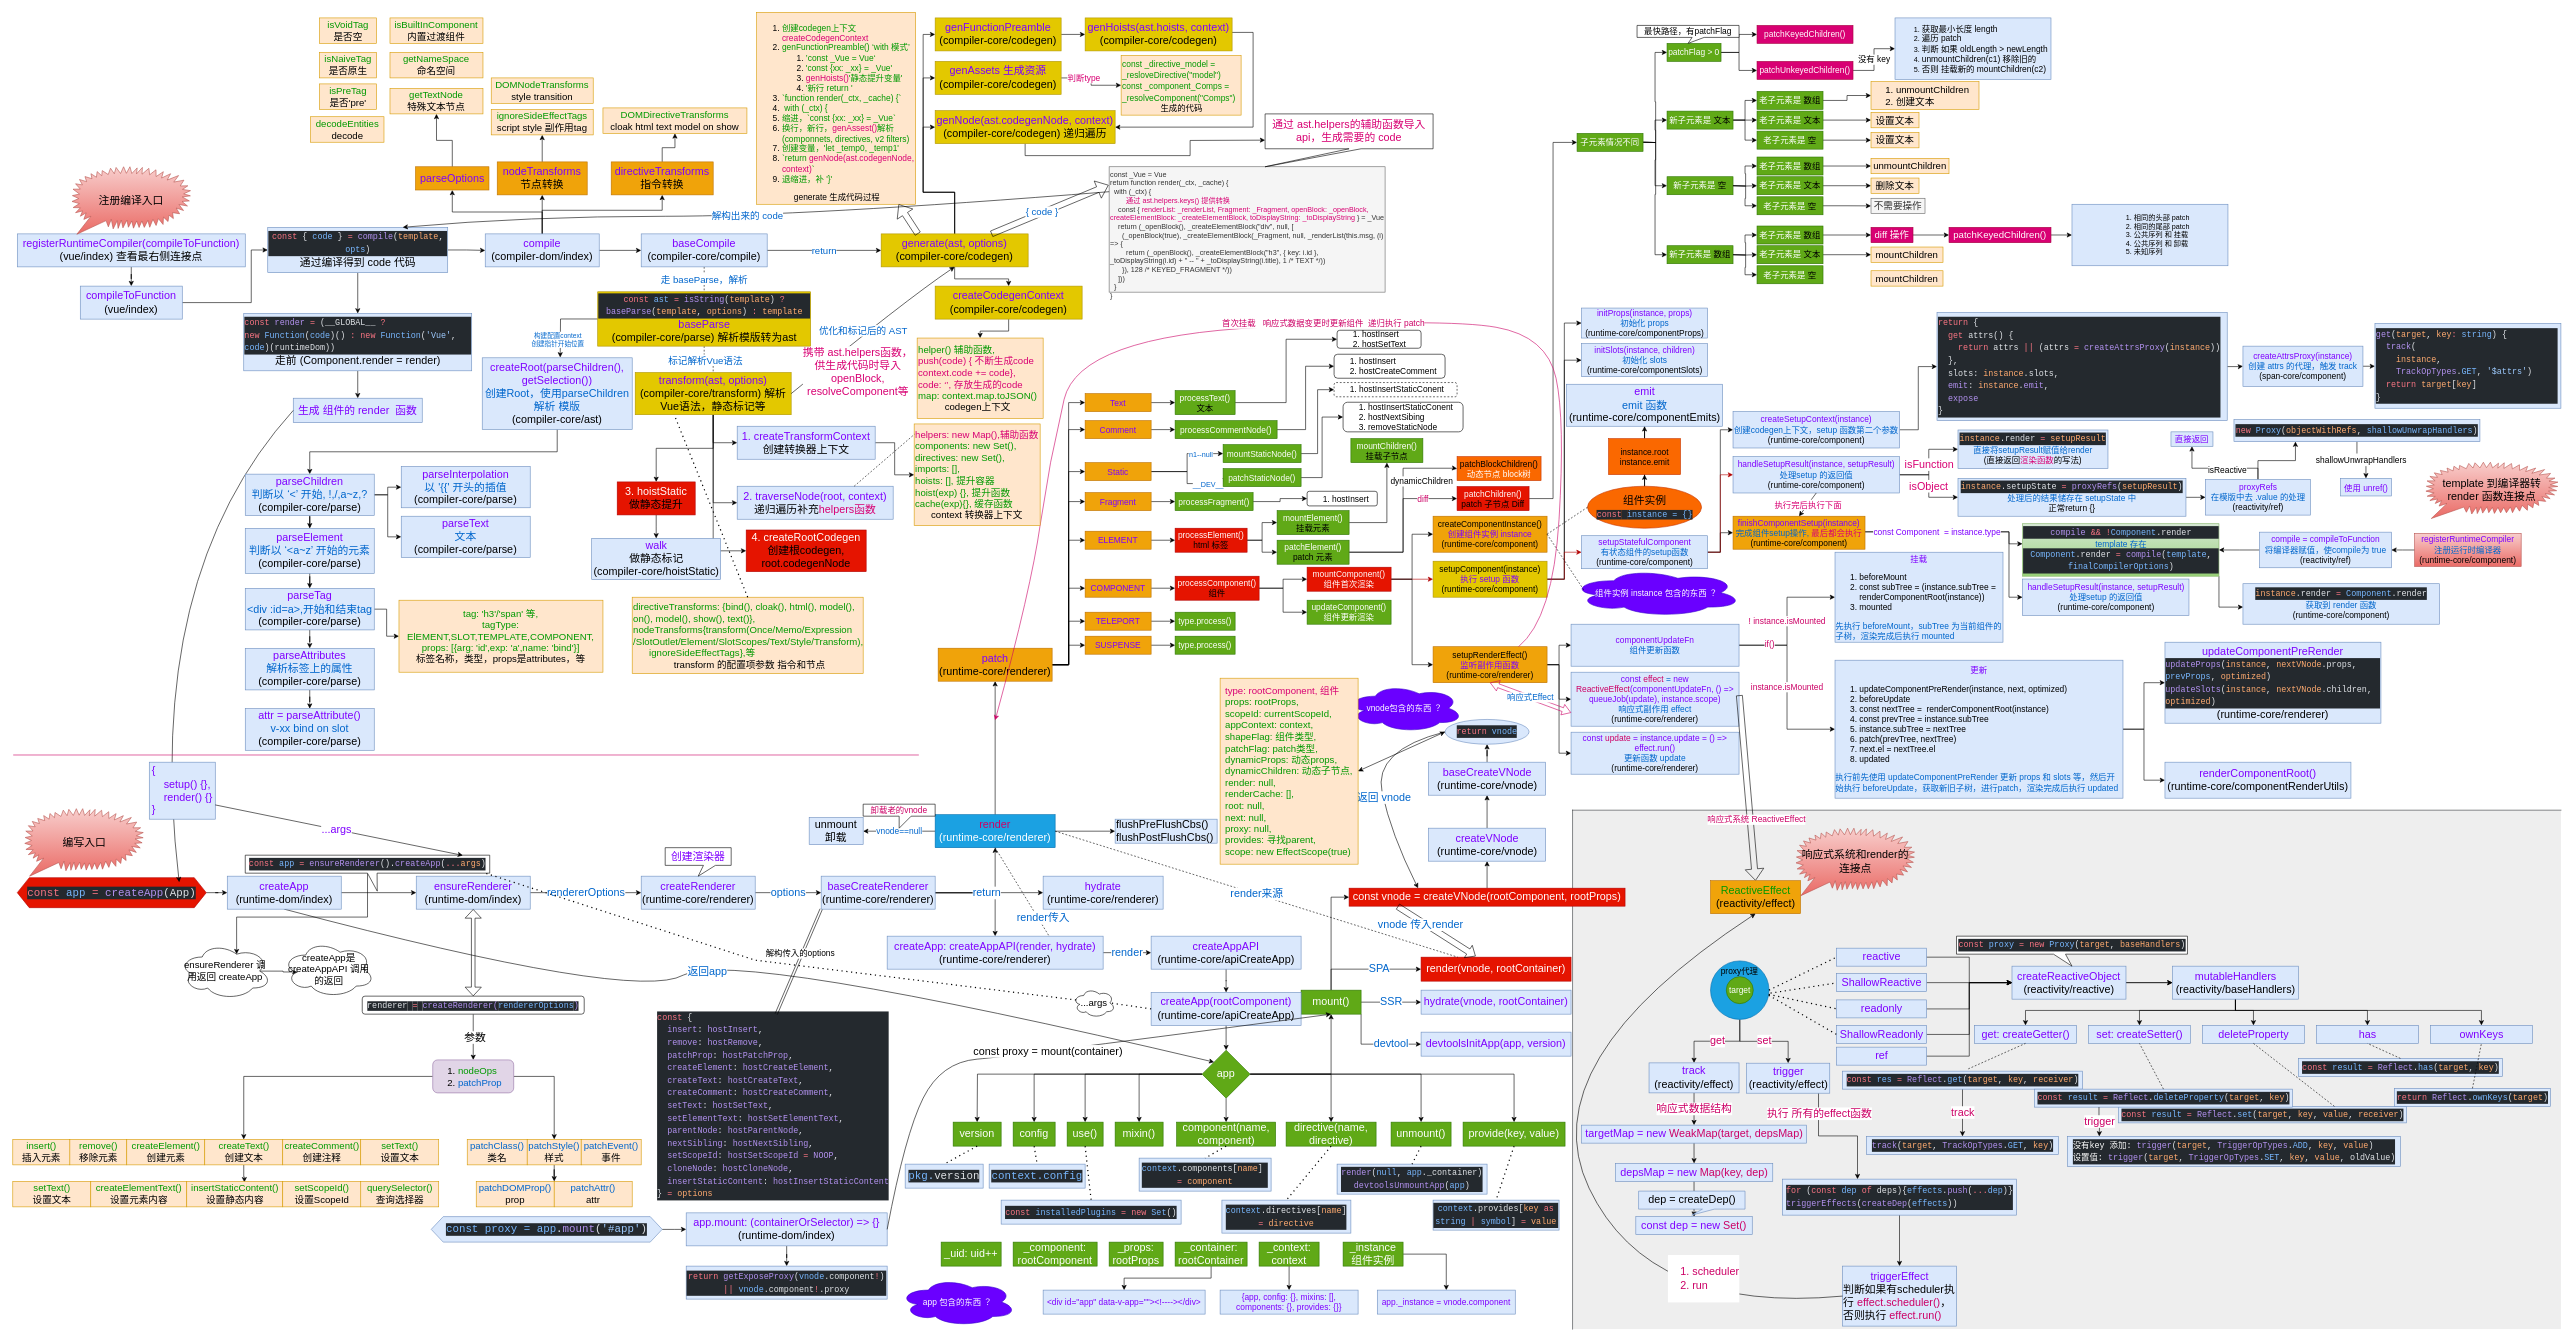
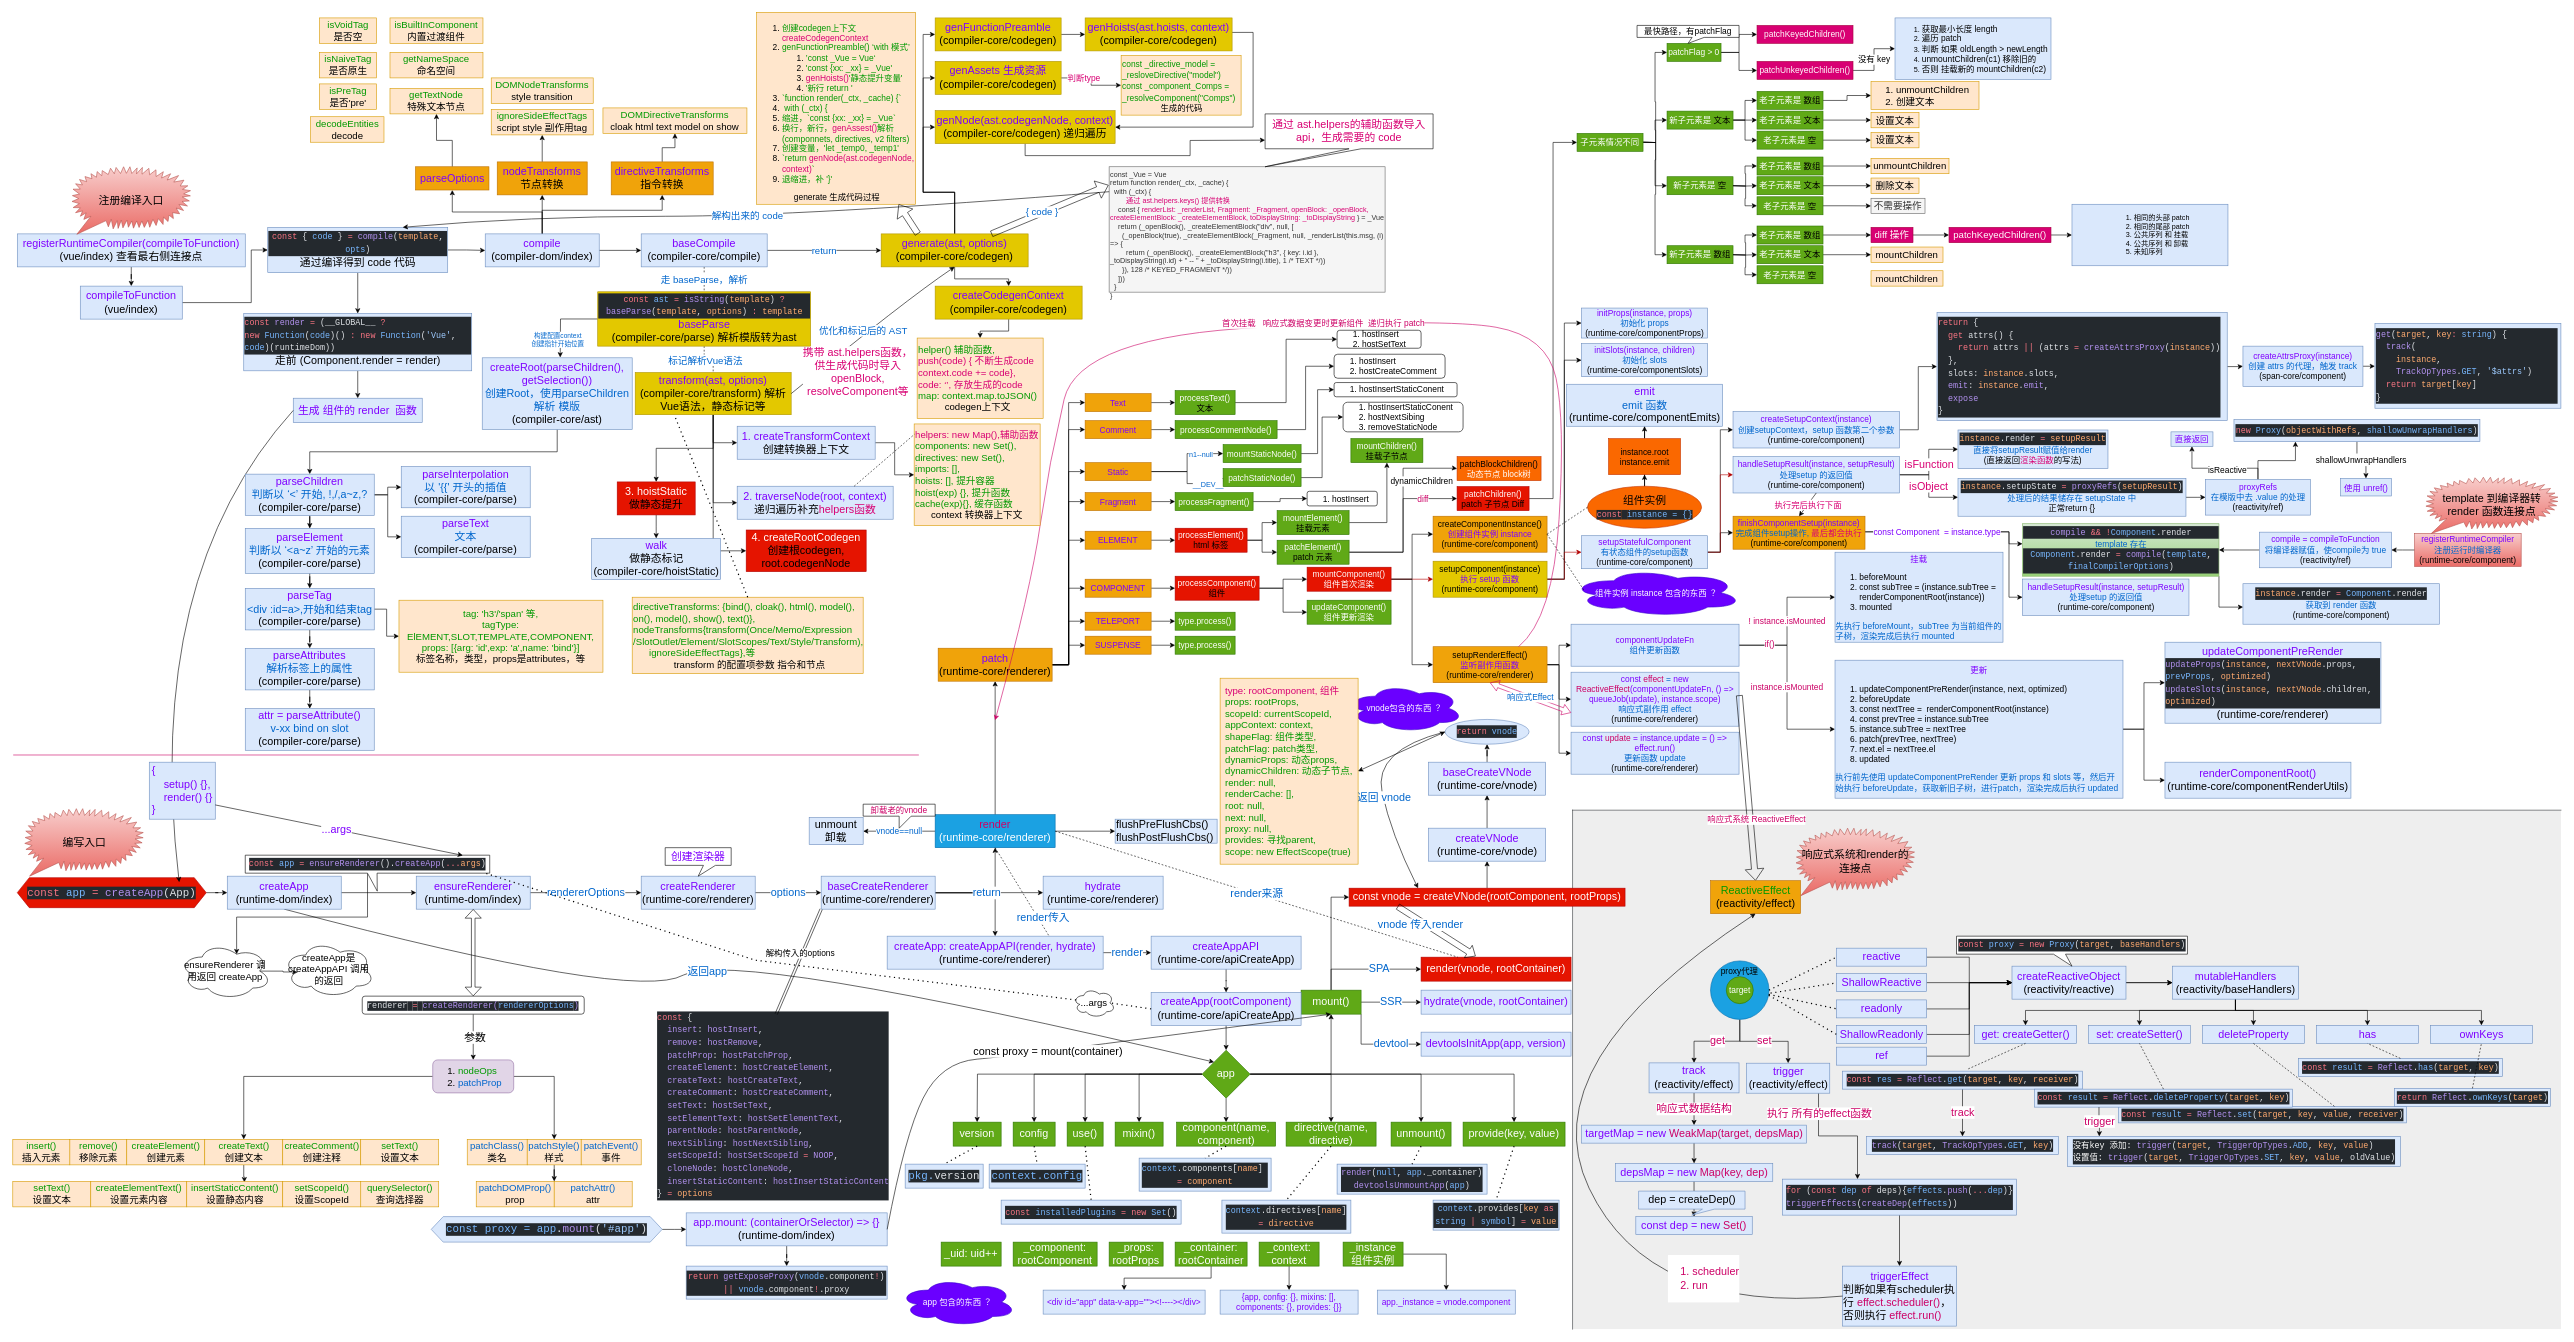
node "hostInsertStaticConent": style dashed -> solid
node "createSetupContext(instance) 创建codegen上下文，setup 函数第二个参数 (runtime-core/component)": label "createSetupContext(instance) 创建codegen上下文，setup 函数第二个参数 (runtime-core/component)" -> "createSetupContext(instance) 创建setupContext，setup 函数第二个参数 (runtime-core/component)"
node "template 到编译器转 render 函数连接点": moved (2492, 490) -> (2492, 505)
